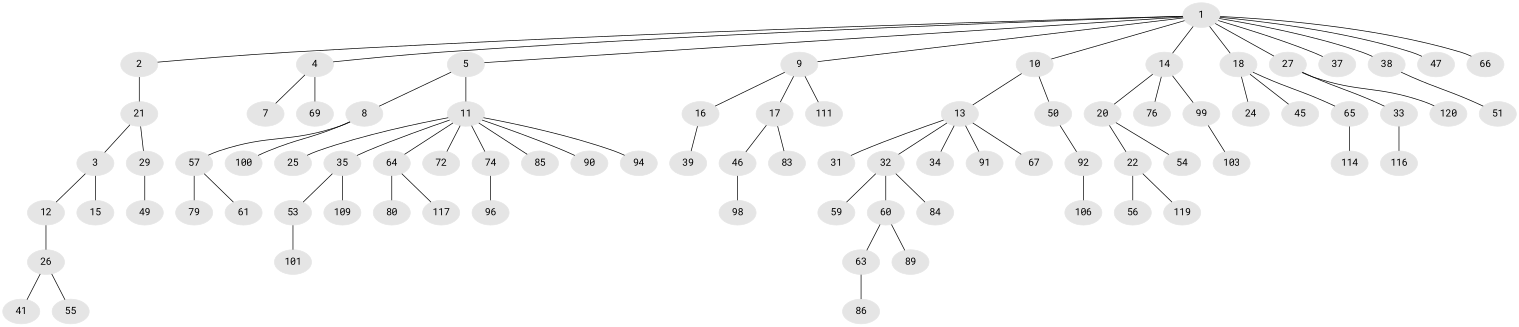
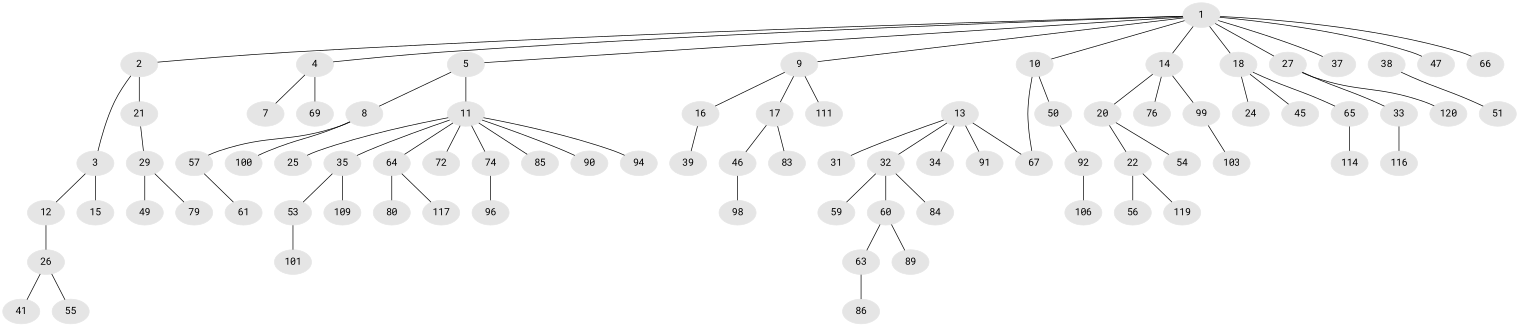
edge "1" -- "38": removed
edge "10" -- "13": now "10" -- "67"
edge "21" -- "3": now "2" -- "3"
edge "57" -- "79": now "29" -- "79"
